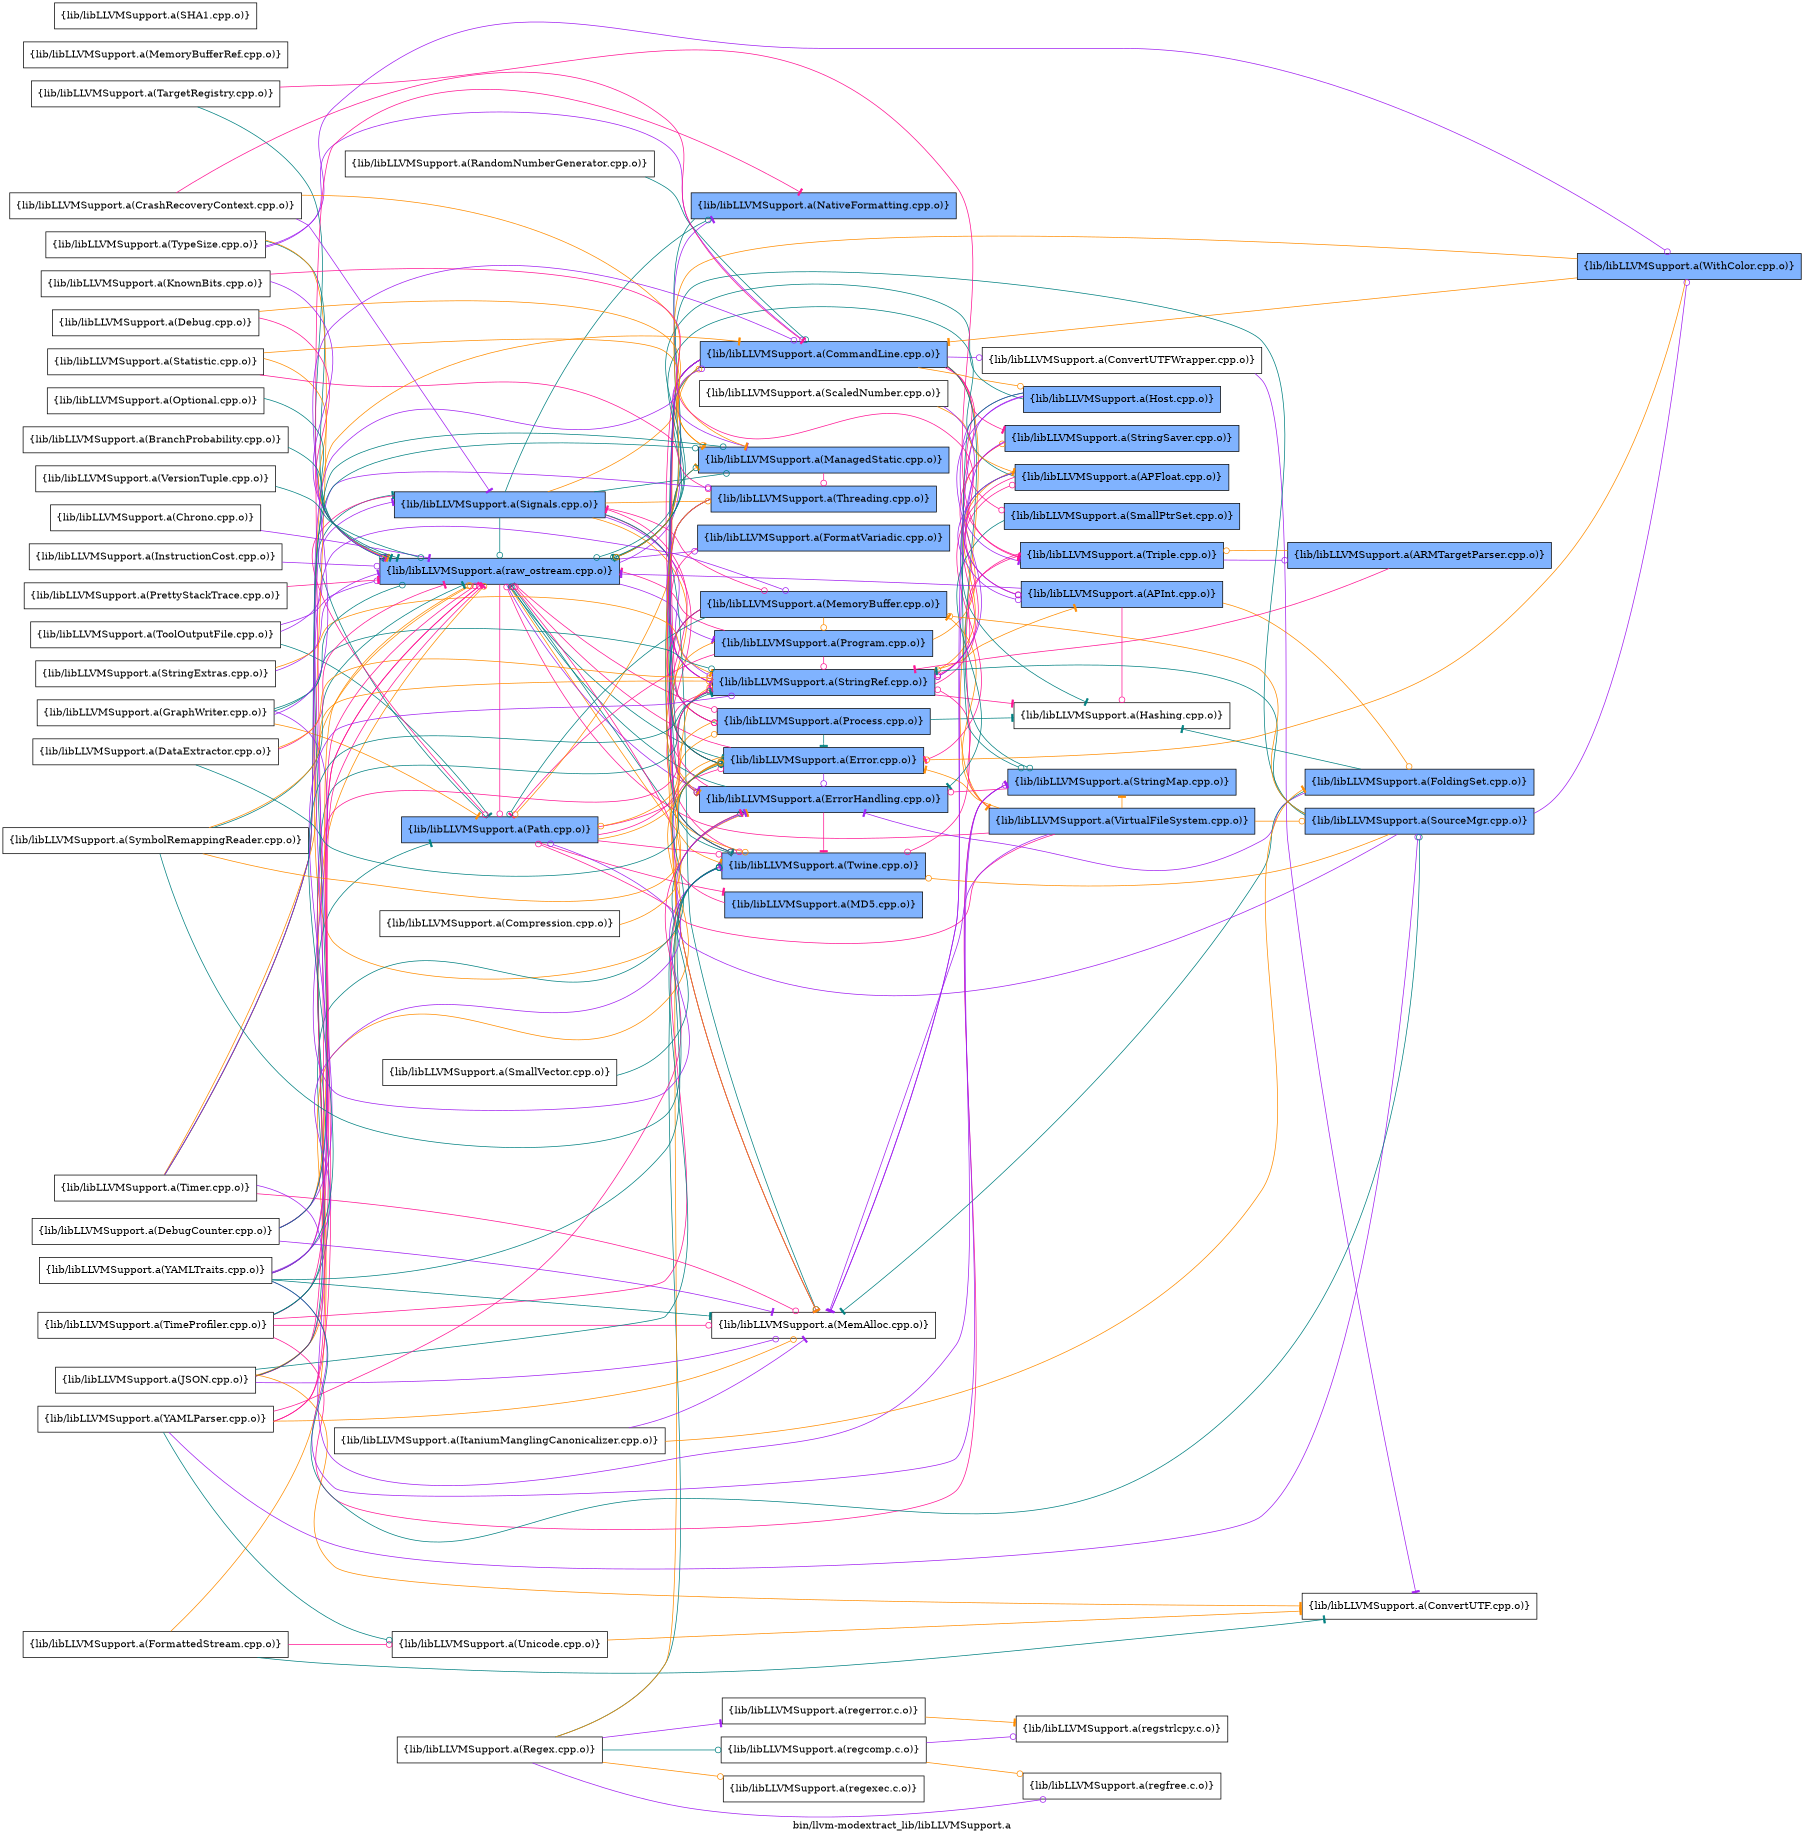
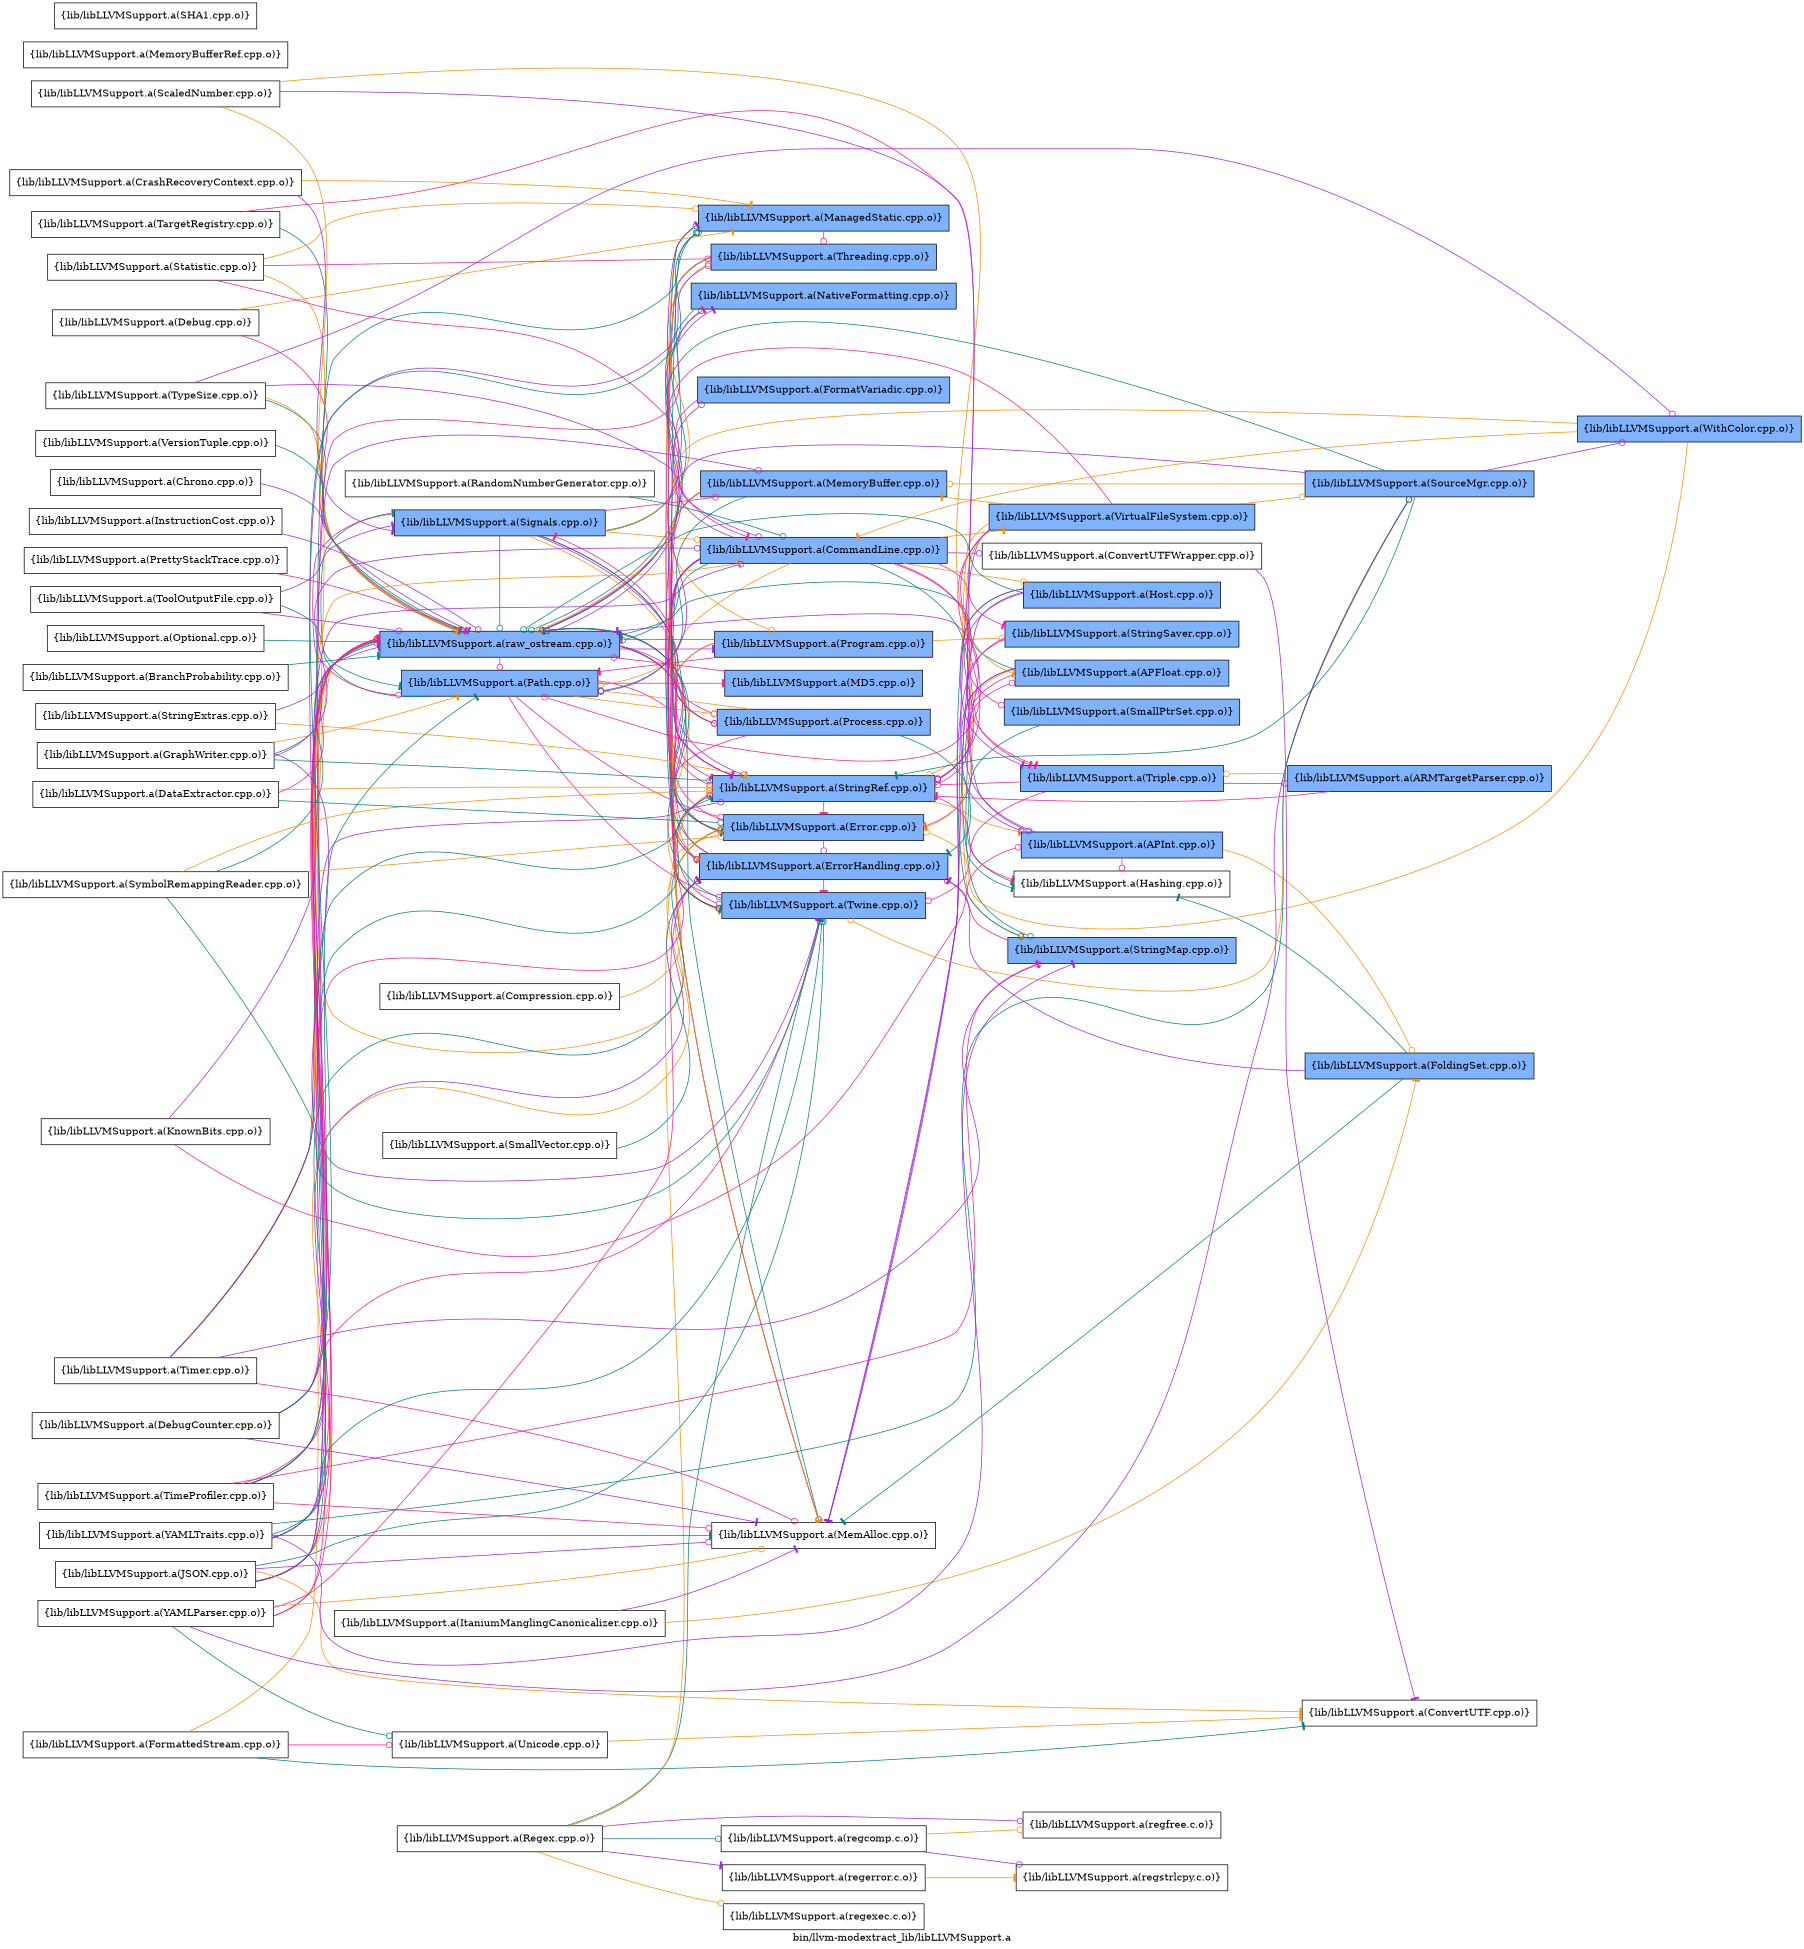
edge "{lib/libLLVMSupport.a(CrashRecoveryContext.cpp.o)}" -> "{lib/libLLVMSupport.a(CommandLine.cpp.o)}": now "{lib/libLLVMSupport.a(Statistic.cpp.o)}" -> "{lib/libLLVMSupport.a(CommandLine.cpp.o)}"
edge "{lib/libLLVMSupport.a(ScaledNumber.cpp.o)}" -> "{lib/libLLVMSupport.a(raw_ostream.cpp.o)}": added
edge "{lib/libLLVMSupport.a(YAMLTraits.cpp.o)}" -> "{lib/libLLVMSupport.a(MemoryBuffer.cpp.o)}": now "{lib/libLLVMSupport.a(JSON.cpp.o)}" -> "{lib/libLLVMSupport.a(MemoryBuffer.cpp.o)}"
edge "{lib/libLLVMSupport.a(CommandLine.cpp.o)}" -> "{lib/libLLVMSupport.a(Error.cpp.o)}": color teal -> deeppink
edge "{lib/libLLVMSupport.a(Process.cpp.o)}" -> "{lib/libLLVMSupport.a(Error.cpp.o)}": color teal -> deeppink
